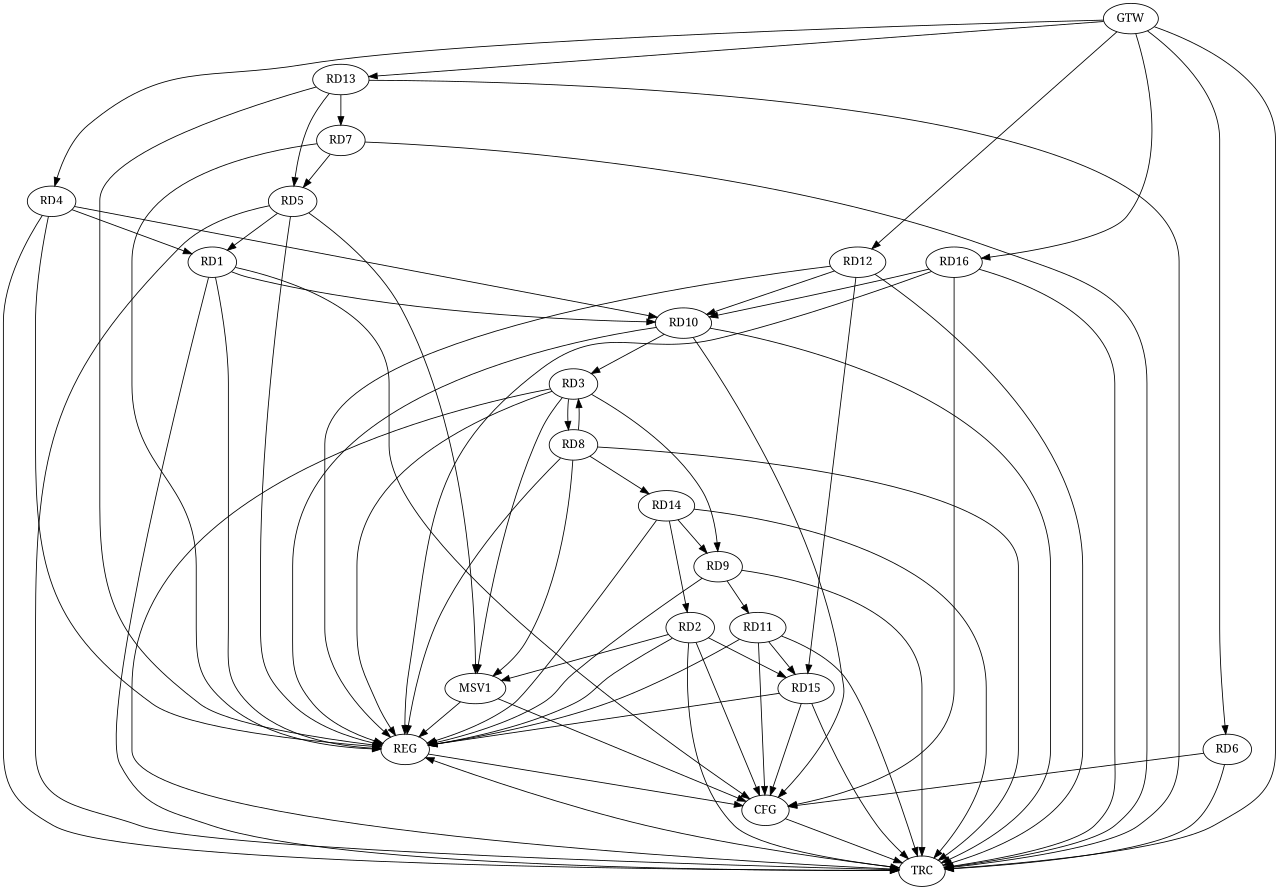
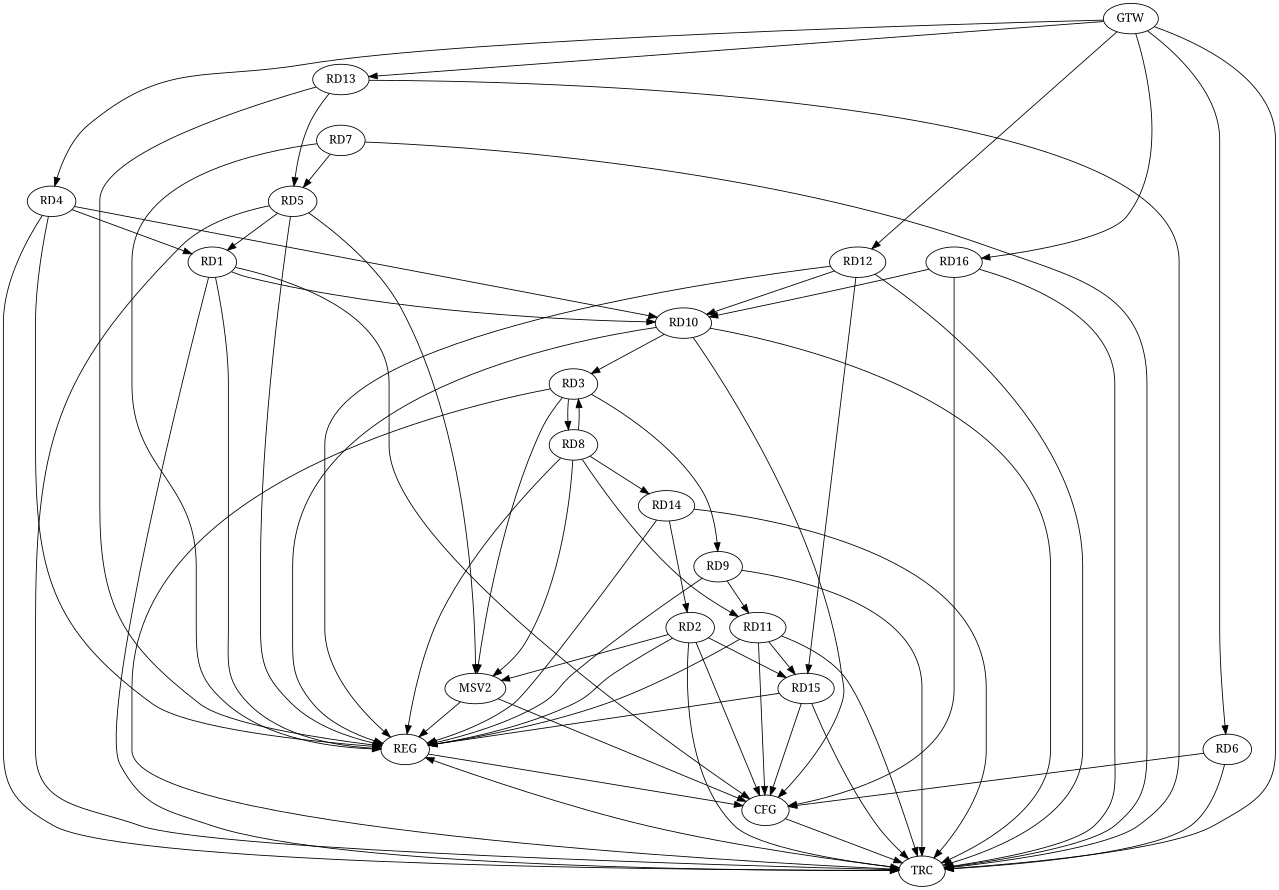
edge "RD13" -> "RD7": removed
edge "RD16" -> "REG": removed
edge "RD3" -> "REG": removed
edge "RD8" -> "TRC": now "RD8" -> "RD11"
edge "RD14" -> "RD9": removed
node "MSV1": label "MSV1" -> "MSV2"
